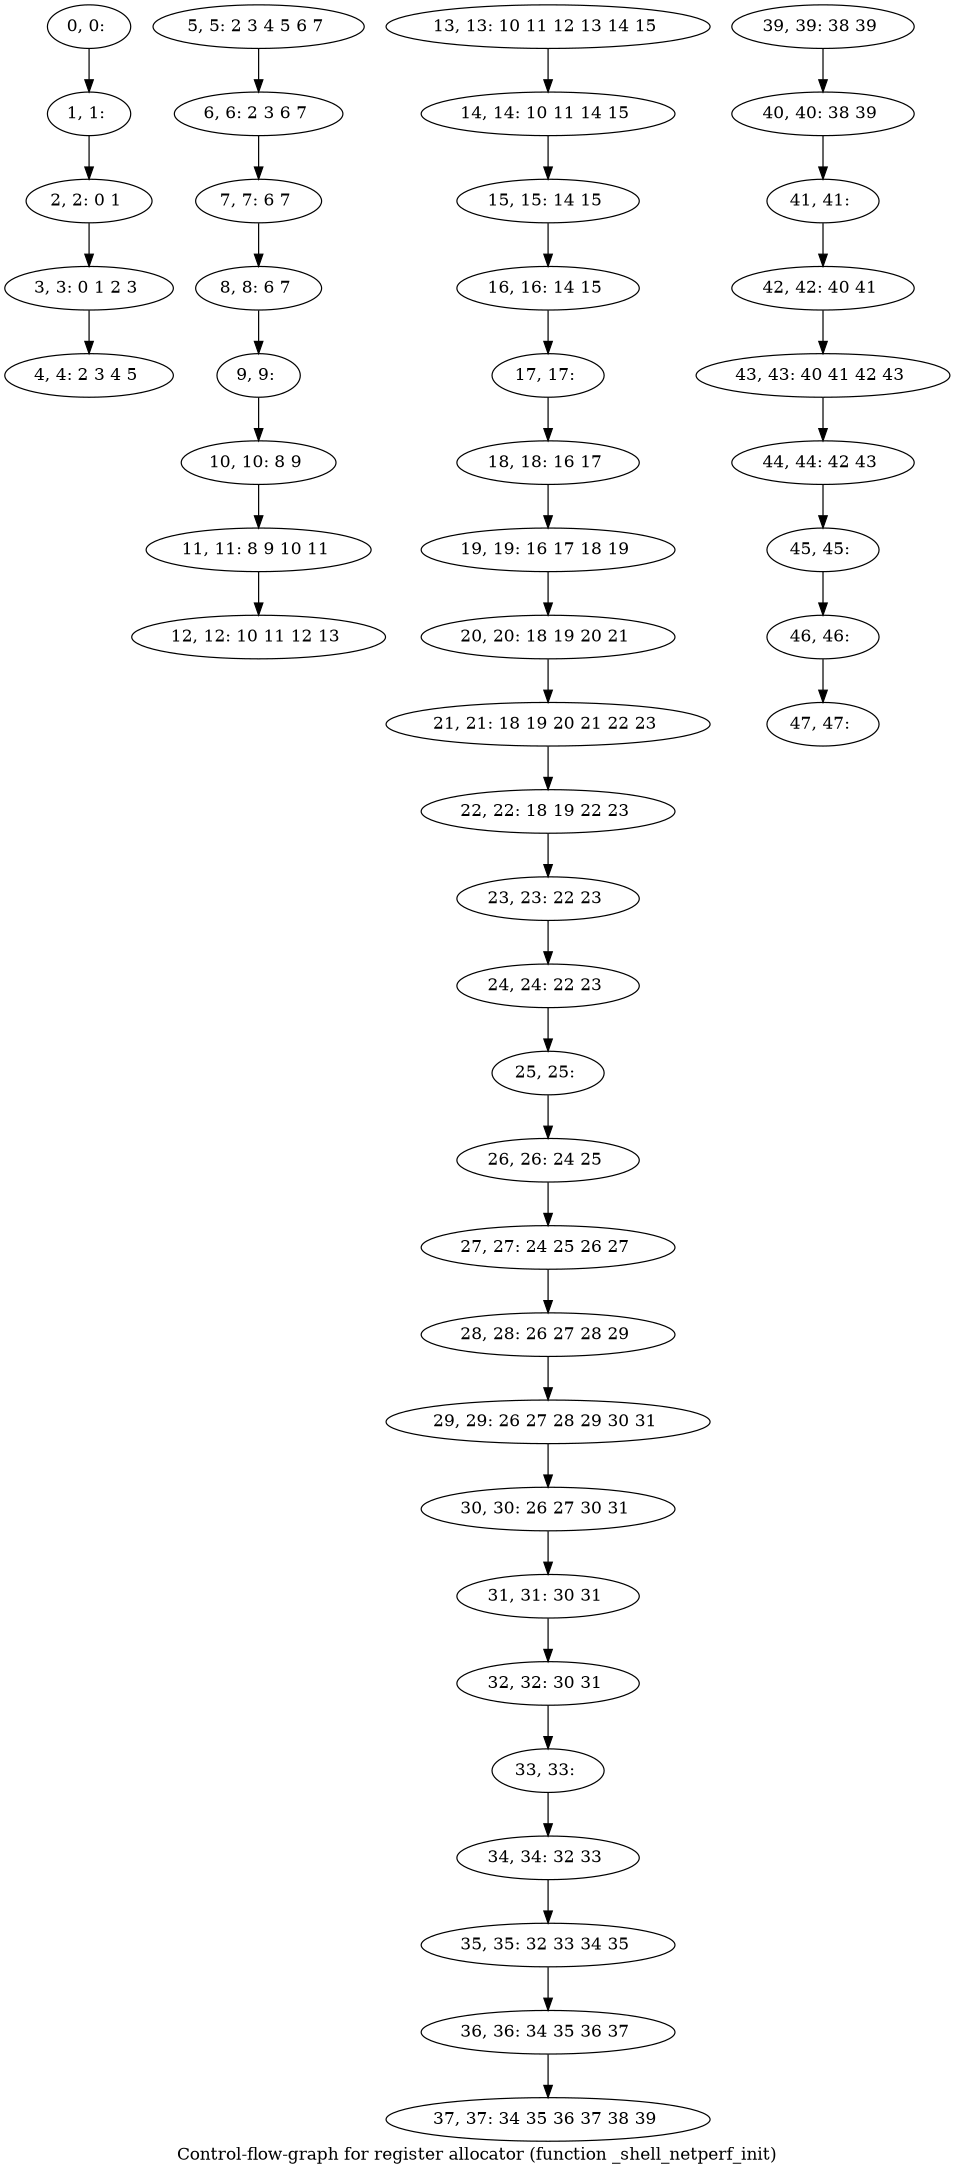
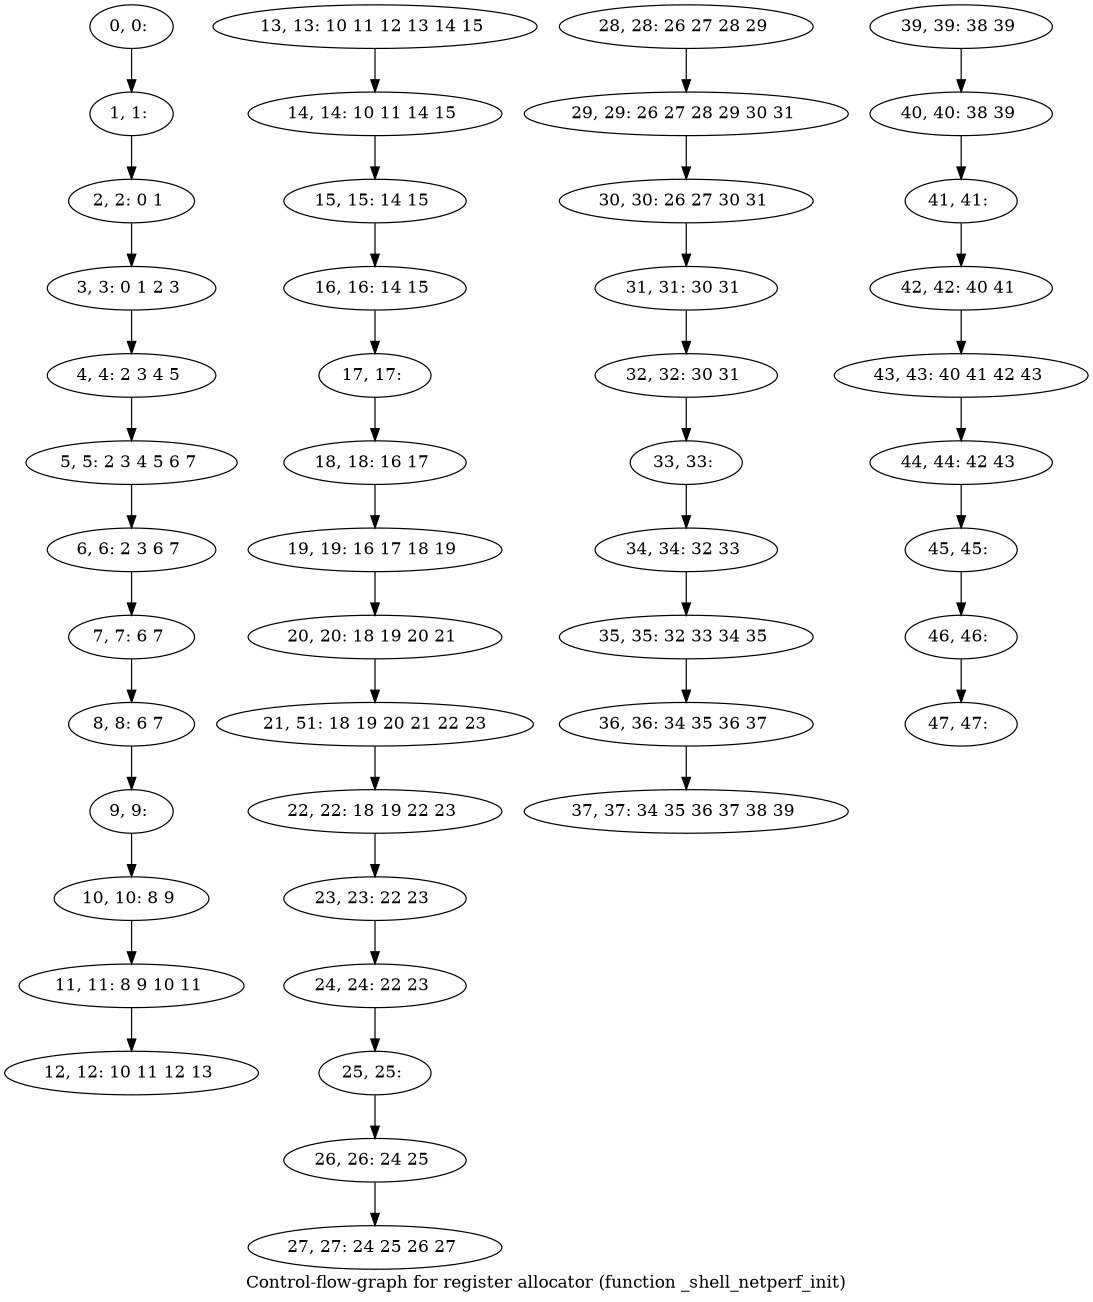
edge "4, 4: 2 3 4 5" -> "5, 5: 2 3 4 5 6 7": added
node "21, 21: 18 19 20 21 22 23": label "21, 21: 18 19 20 21 22 23" -> "21, 51: 18 19 20 21 22 23"
edge "27, 27: 24 25 26 27" -> "28, 28: 26 27 28 29": removed
